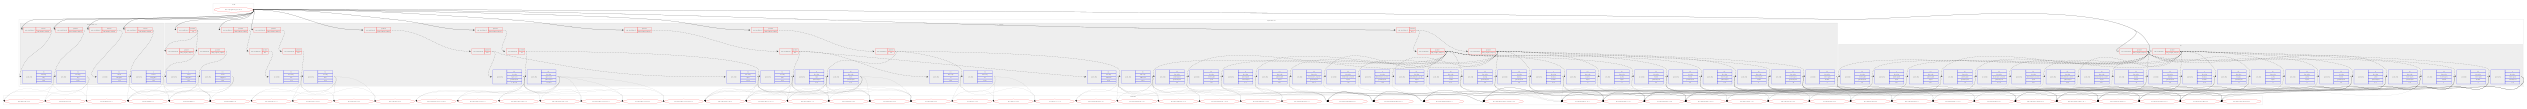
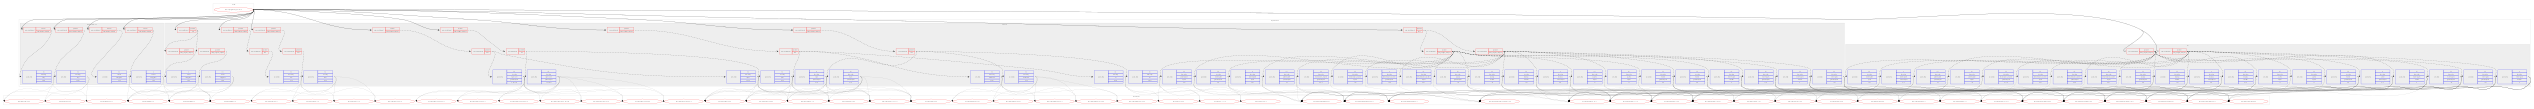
node "dev-ruby/webmock-2.1.0": removed
